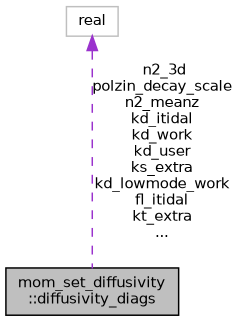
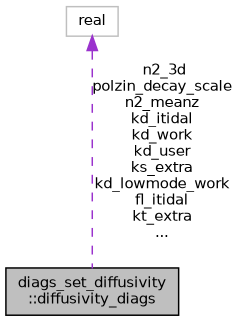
node "mom_set_diffusivity ::diffusivity_diags": label "mom_set_diffusivity ::diffusivity_diags" -> "diags_set_diffusivity ::diffusivity_diags"
